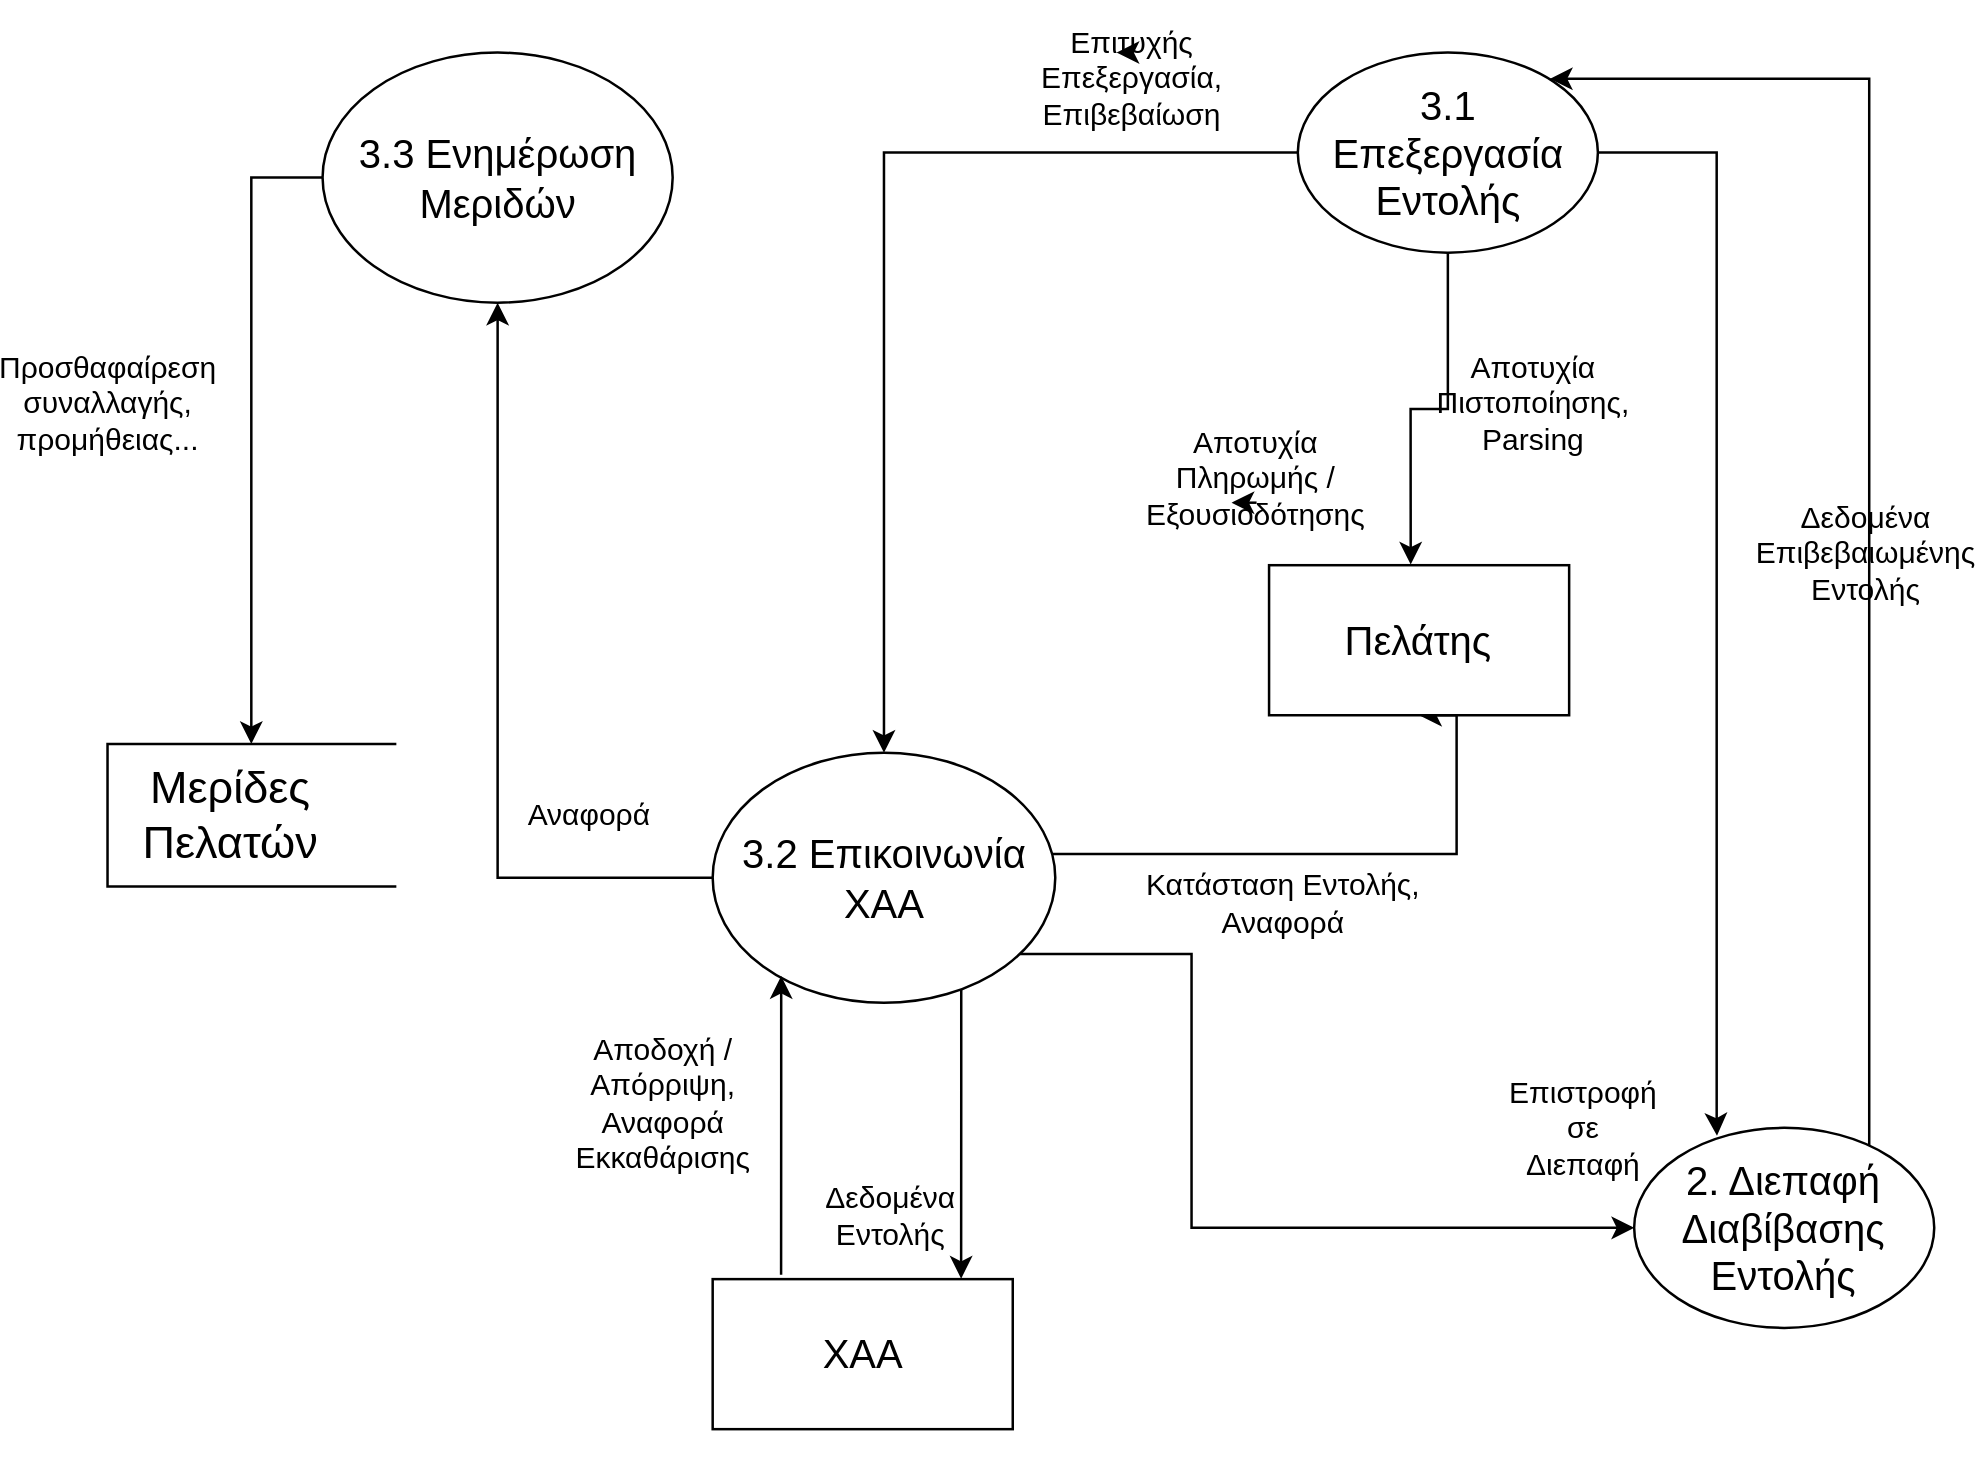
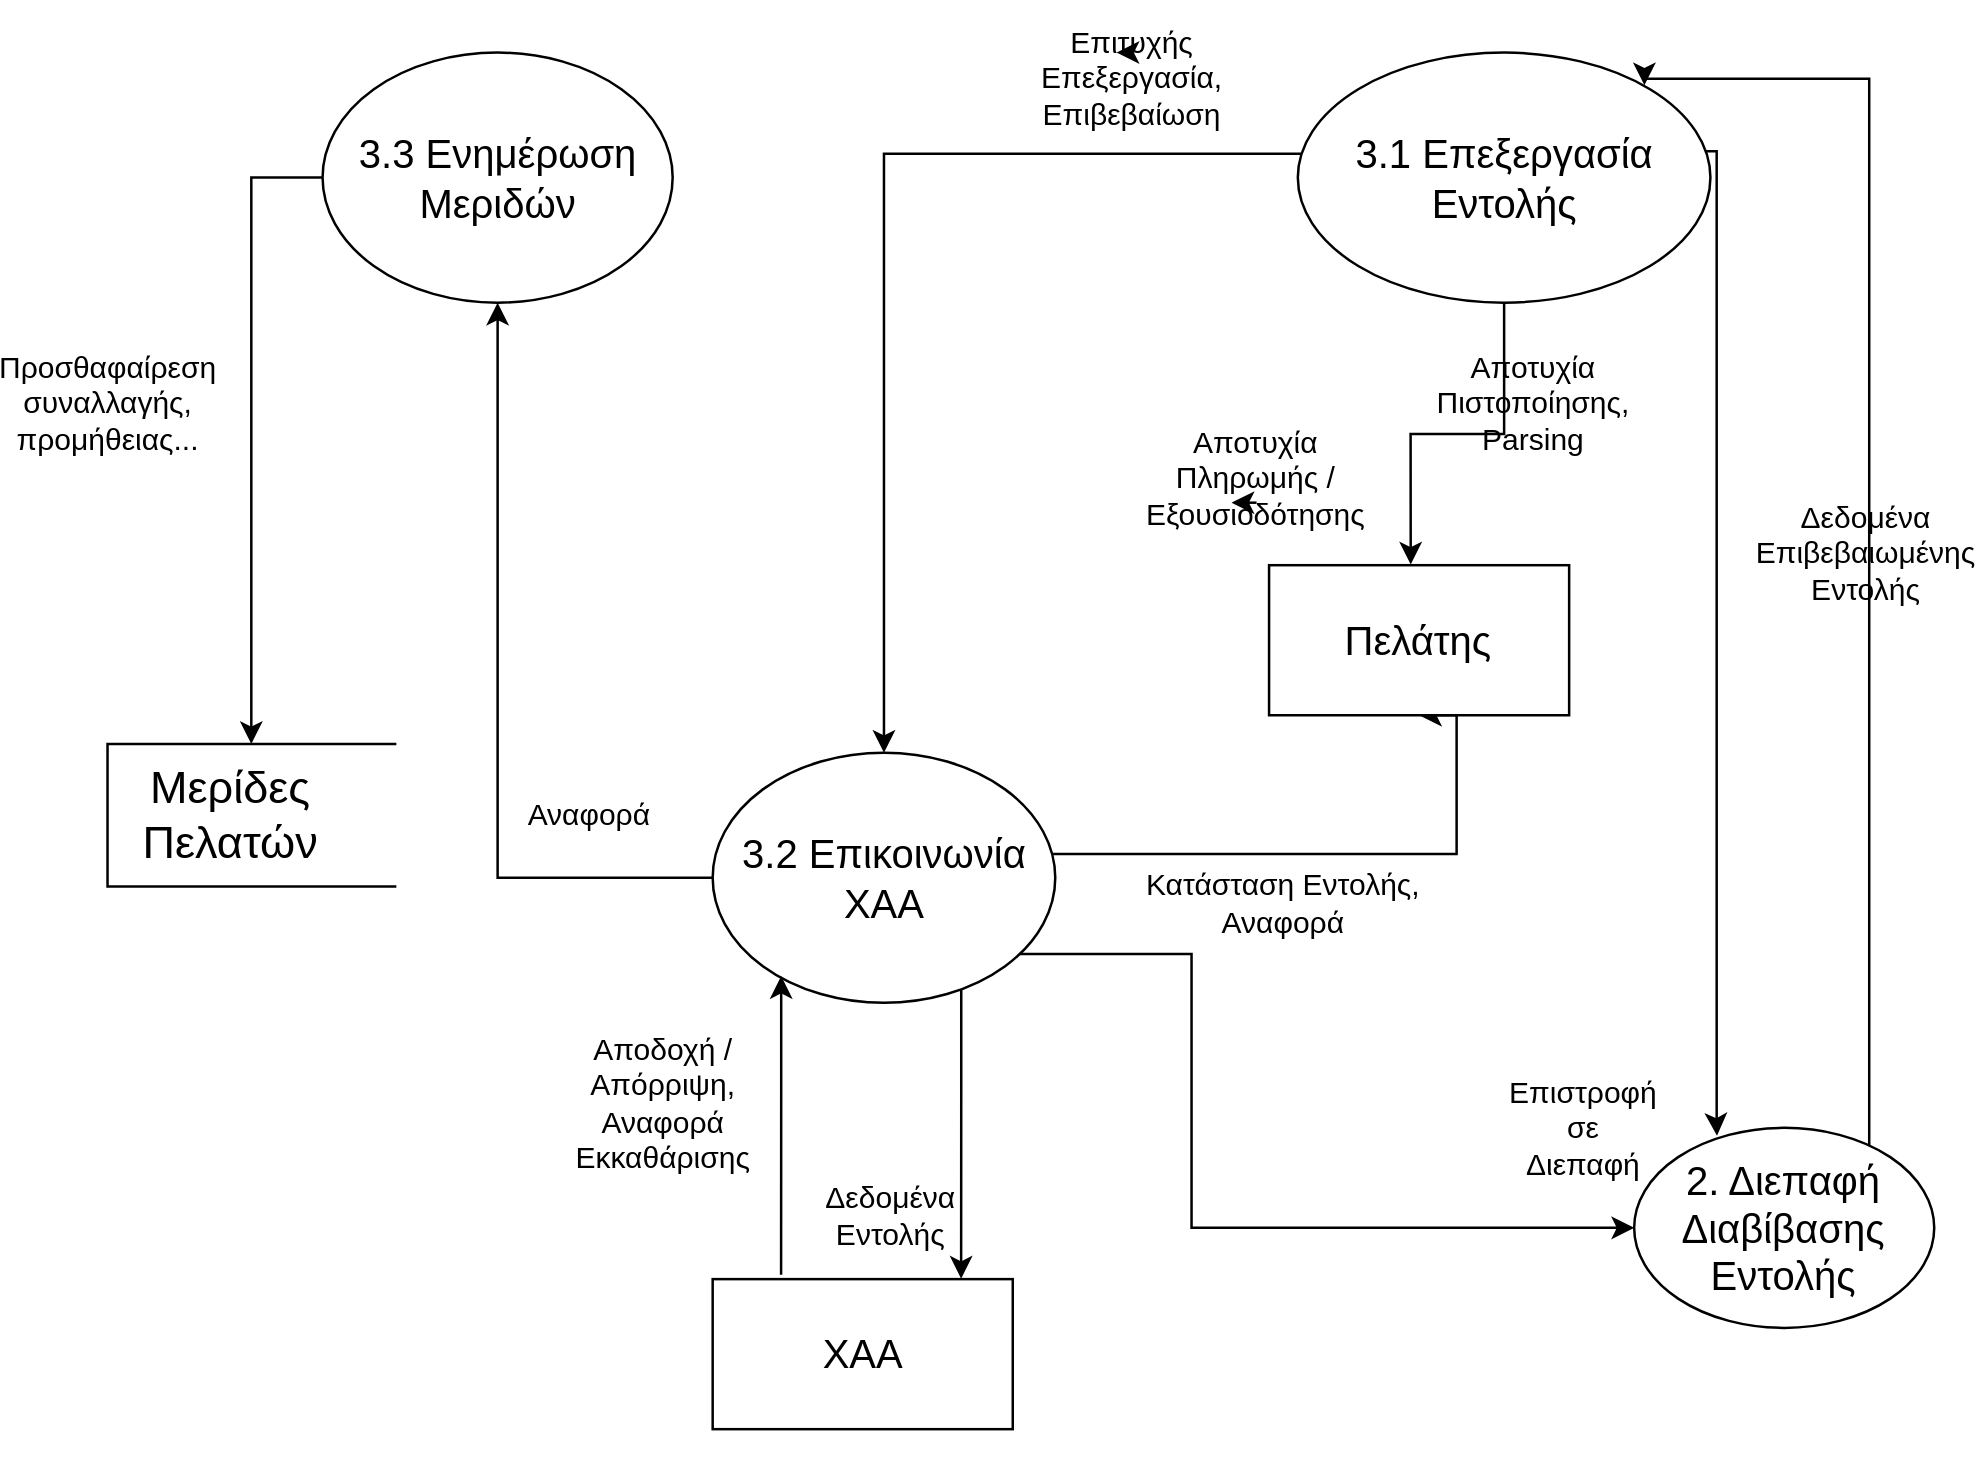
node "3.1 Επεξεργασία Εντολής": size 300x200 -> 413x250
